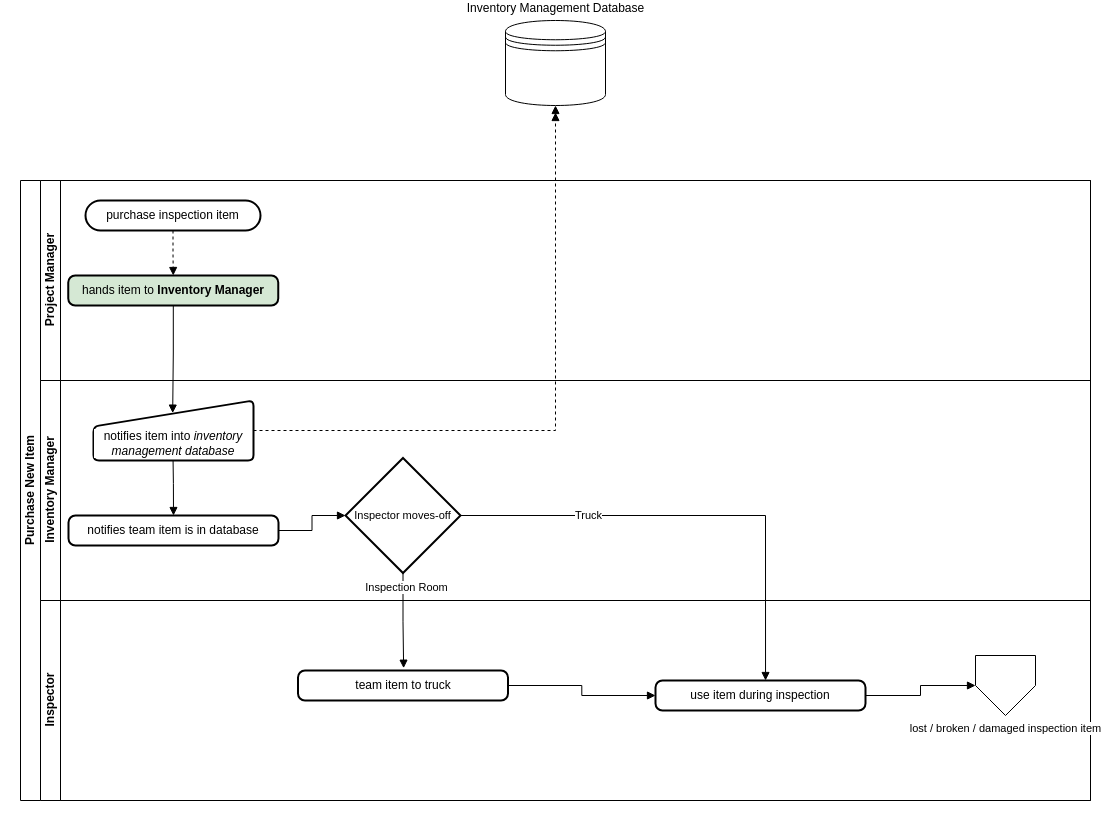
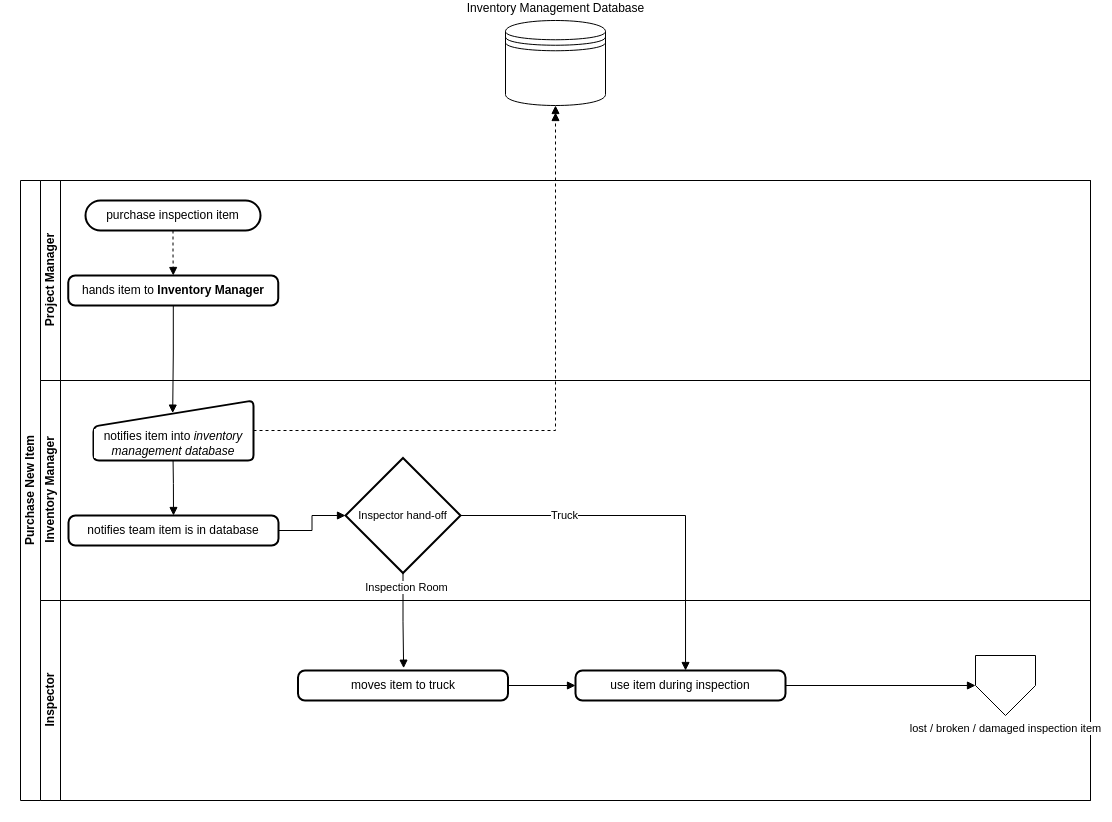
node "hands item to Inventory Manager": fillcolor #d5e8d4 -> #ffffff
node "Inspector moves-off": label "Inspector moves-off" -> "Inspector hand-off"
node "team item to truck": label "team item to truck" -> "moves item to truck"
node "use item during inspection": moved (761, 696) -> (681, 686)
